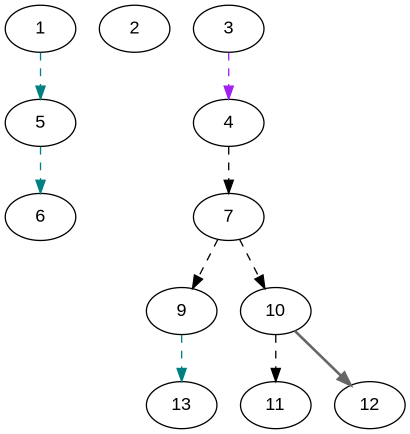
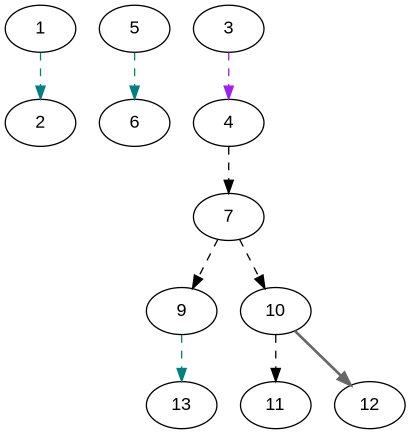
edge "1" -> "5": now "1" -> "2"
